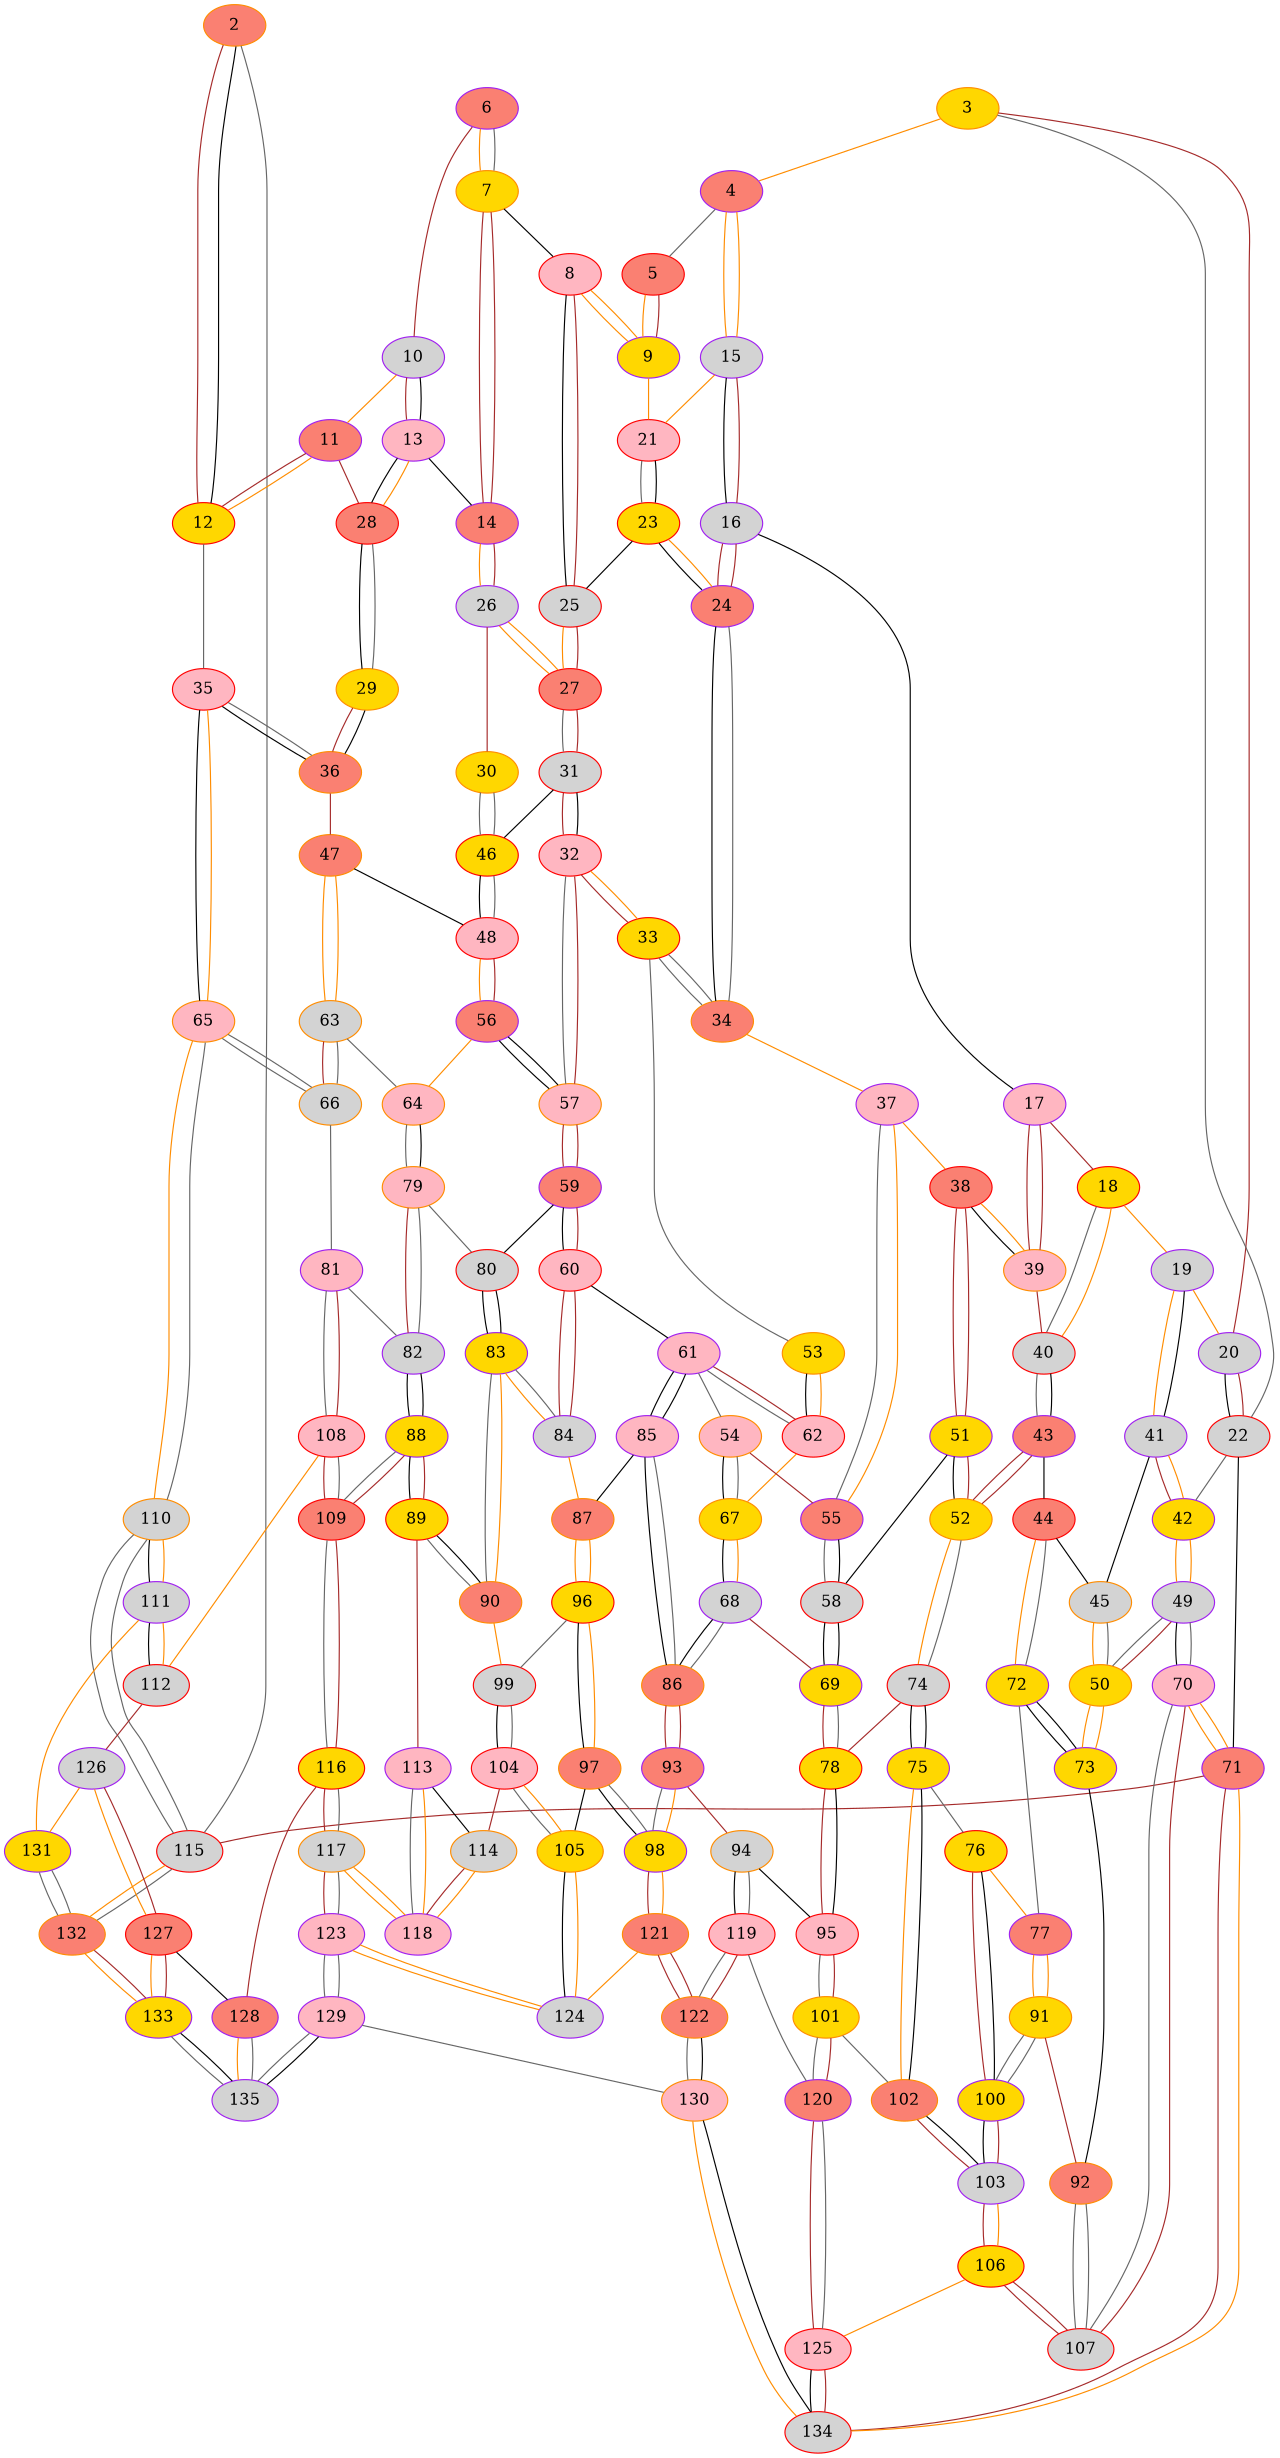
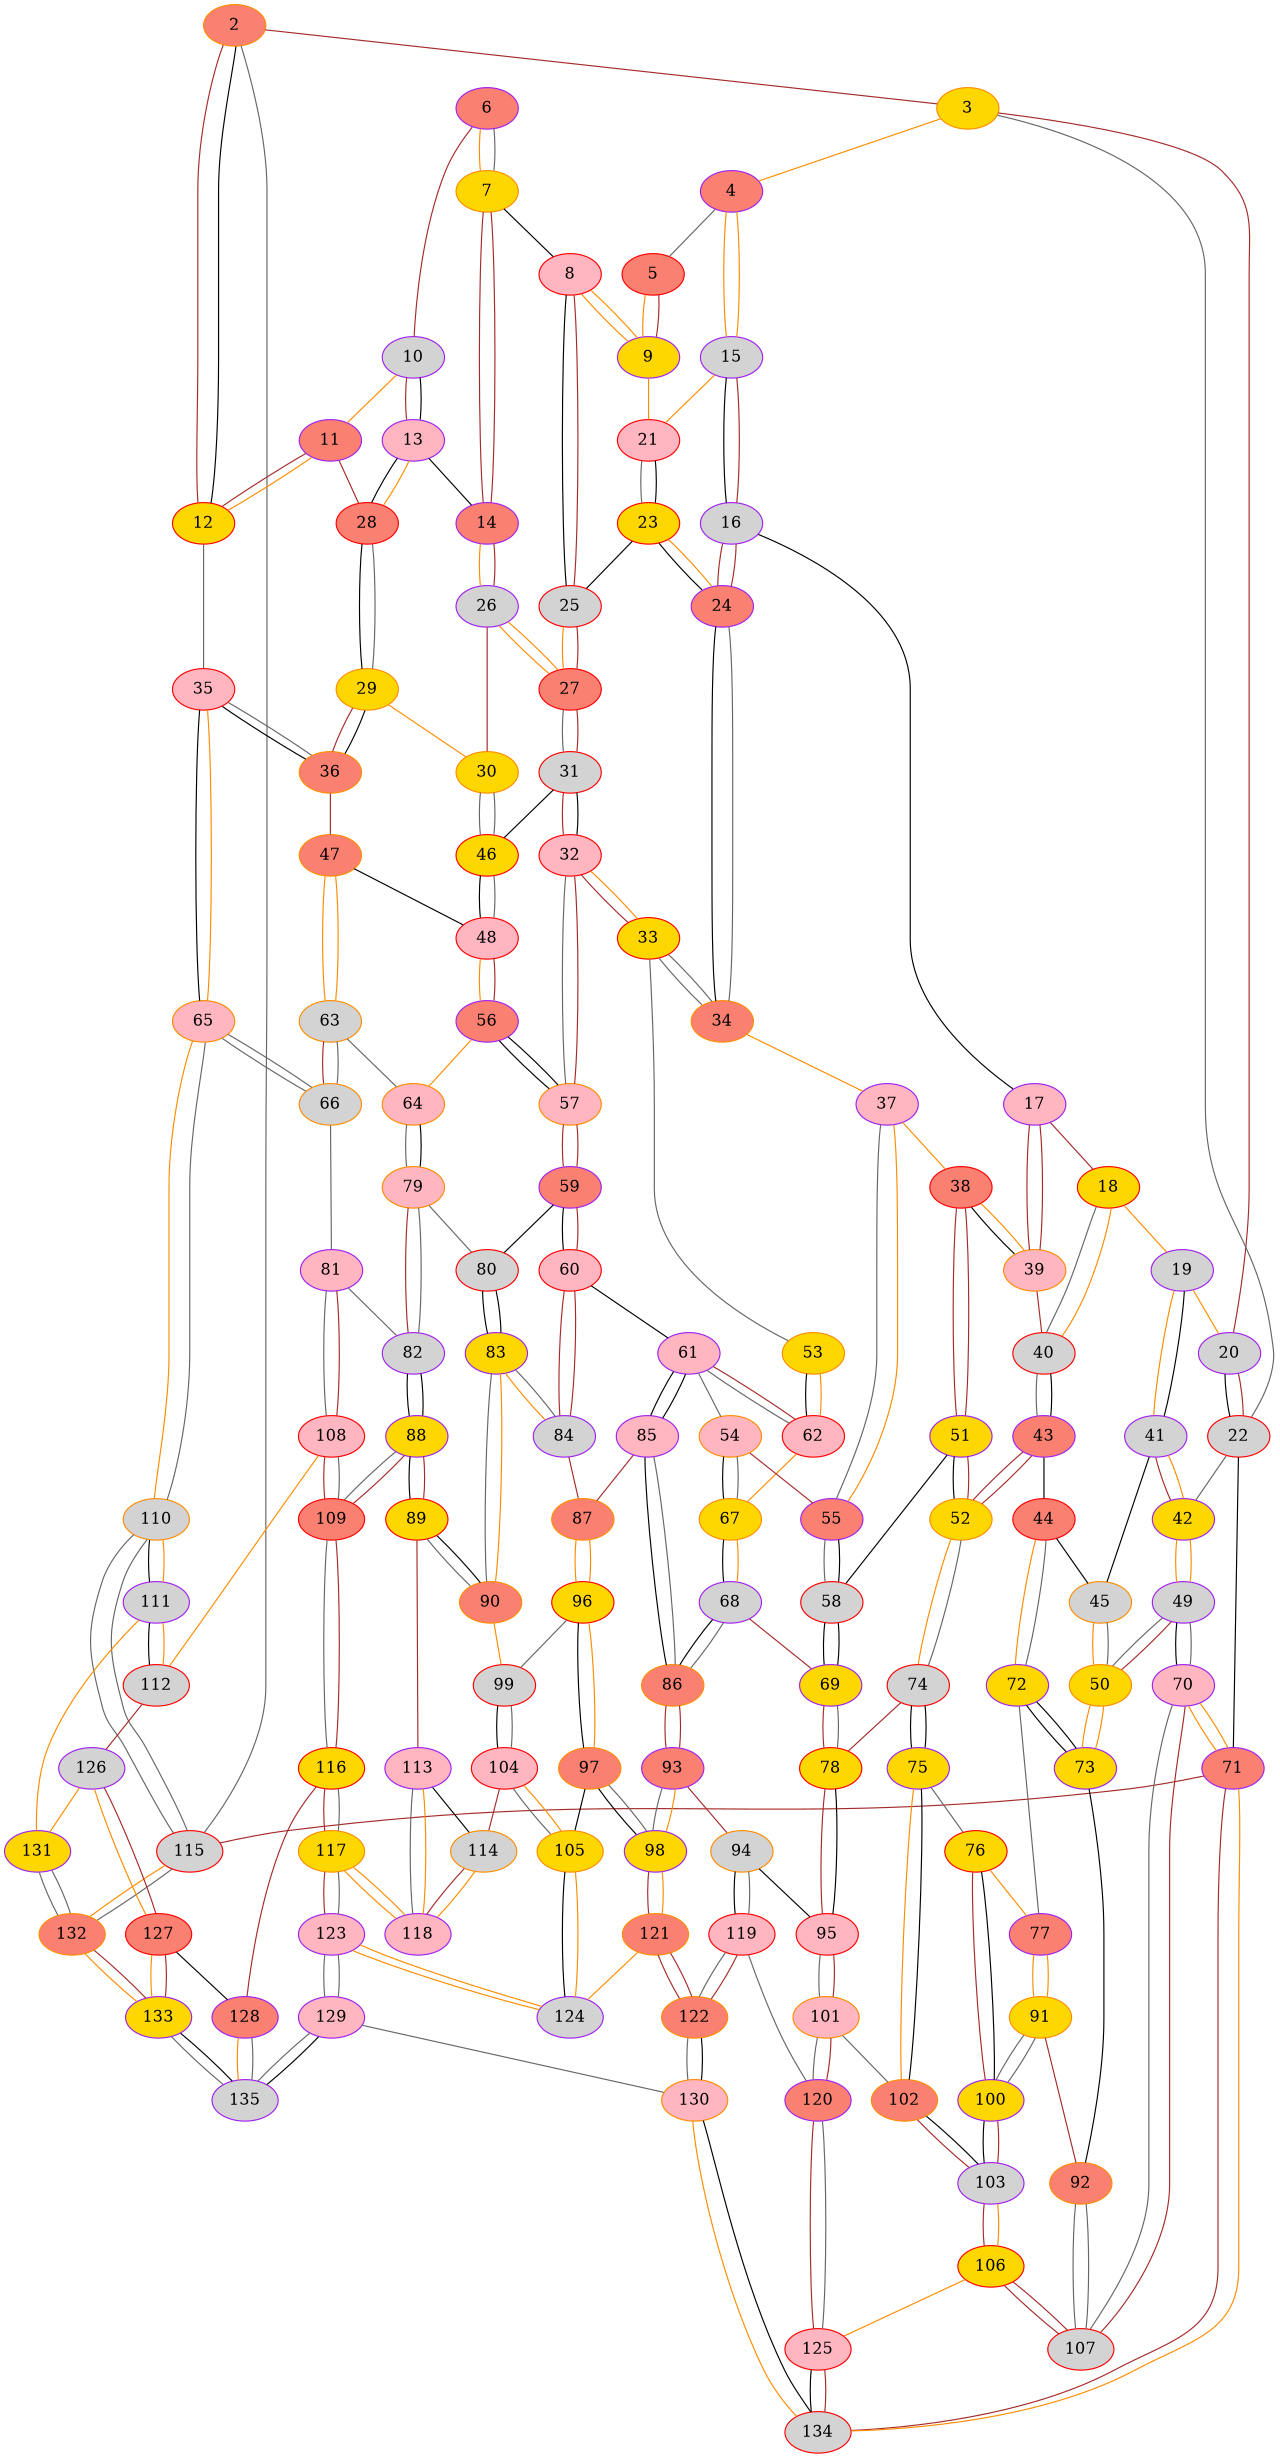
edge "2" -- "3": added
edge "29" -- "30": added
edge "84" -- "87": color darkorange -> brown
edge "85" -- "87": color black -> brown
node "117": fillcolor lightgrey -> gold
node "101": fillcolor gold -> lightpink
